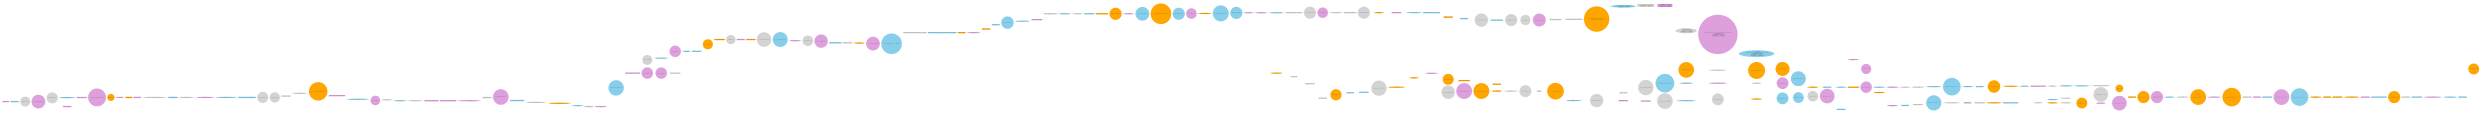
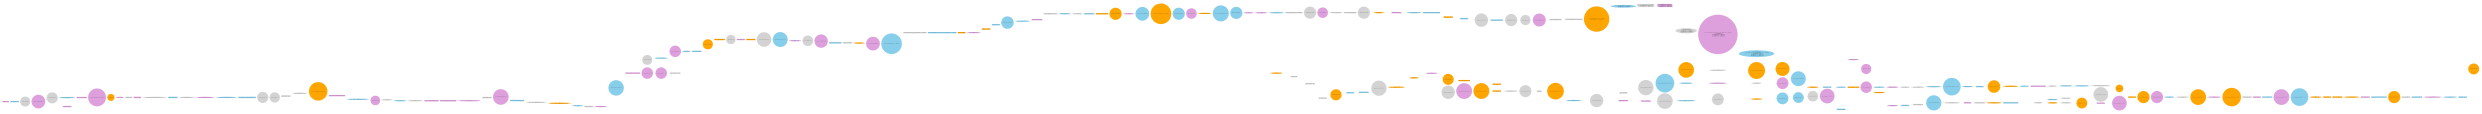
node "(UNKNOWN,void *,void *)": fillcolor orange -> lightgrey
